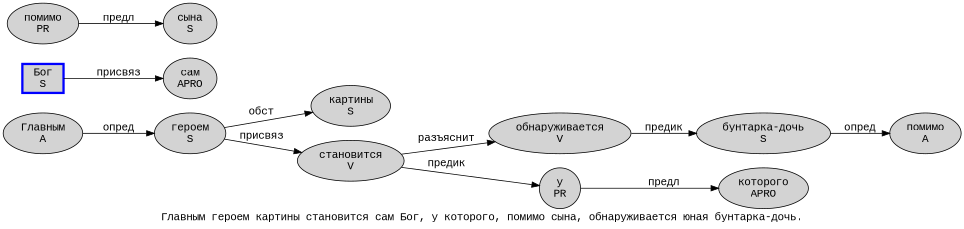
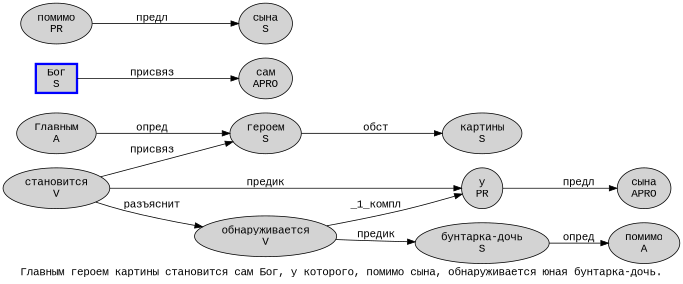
edge "героем S" -> "становится V": reversed
node "которого APRO": label "которого APRO" -> "сына APRO"
edge "обнаруживается V" -> "у PR": added, label "_1_компл"
